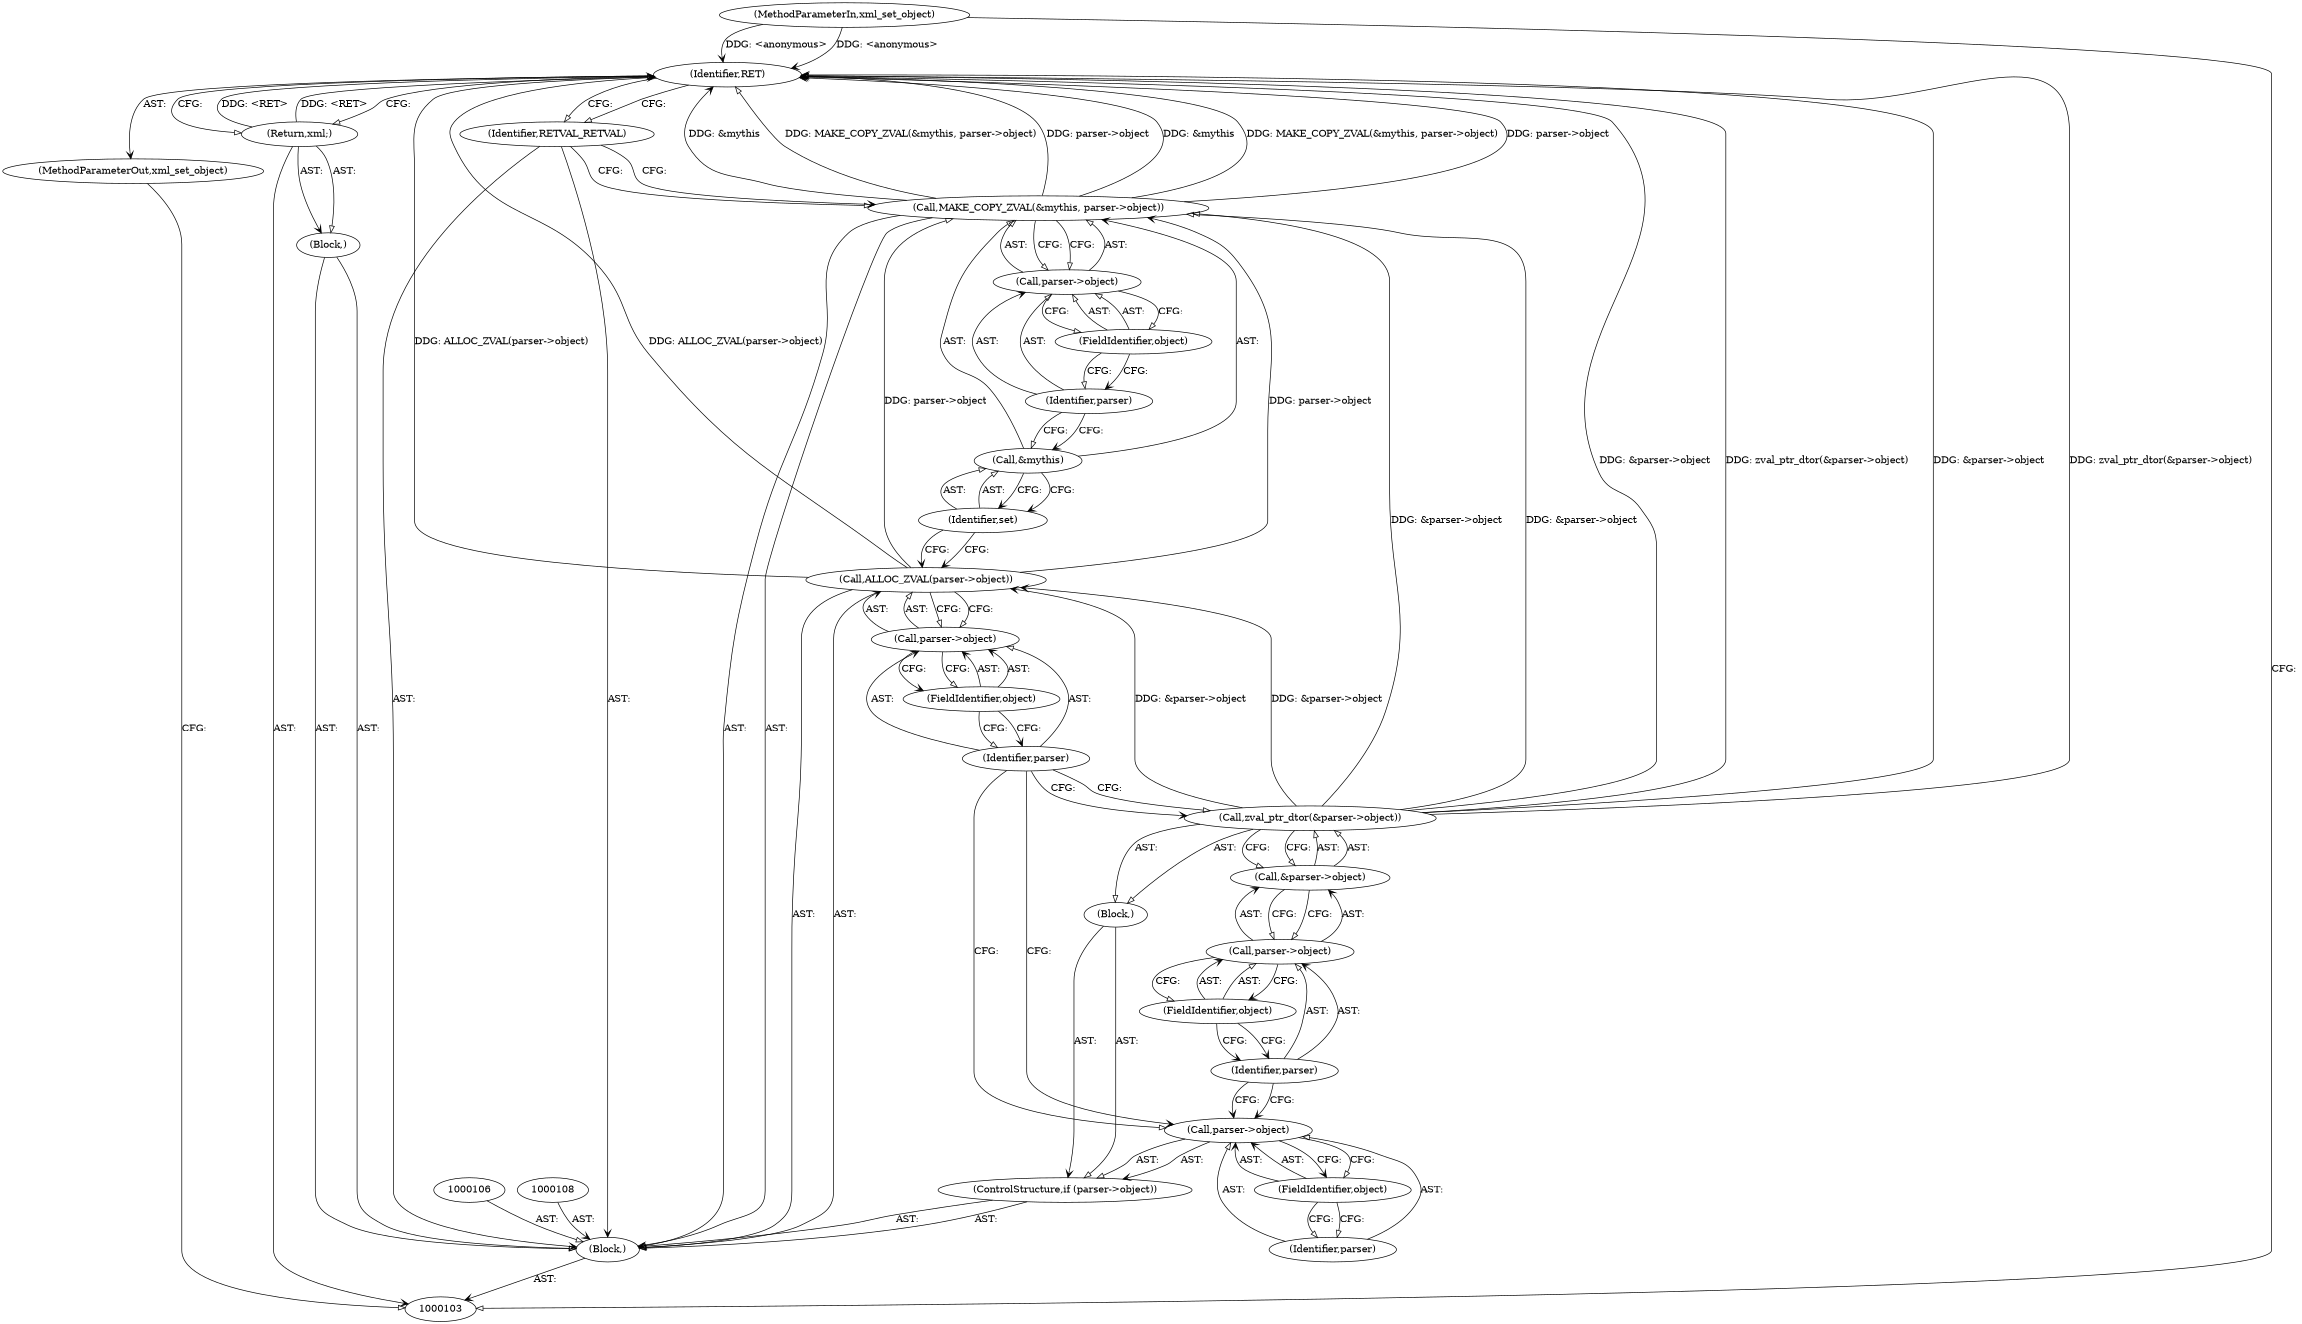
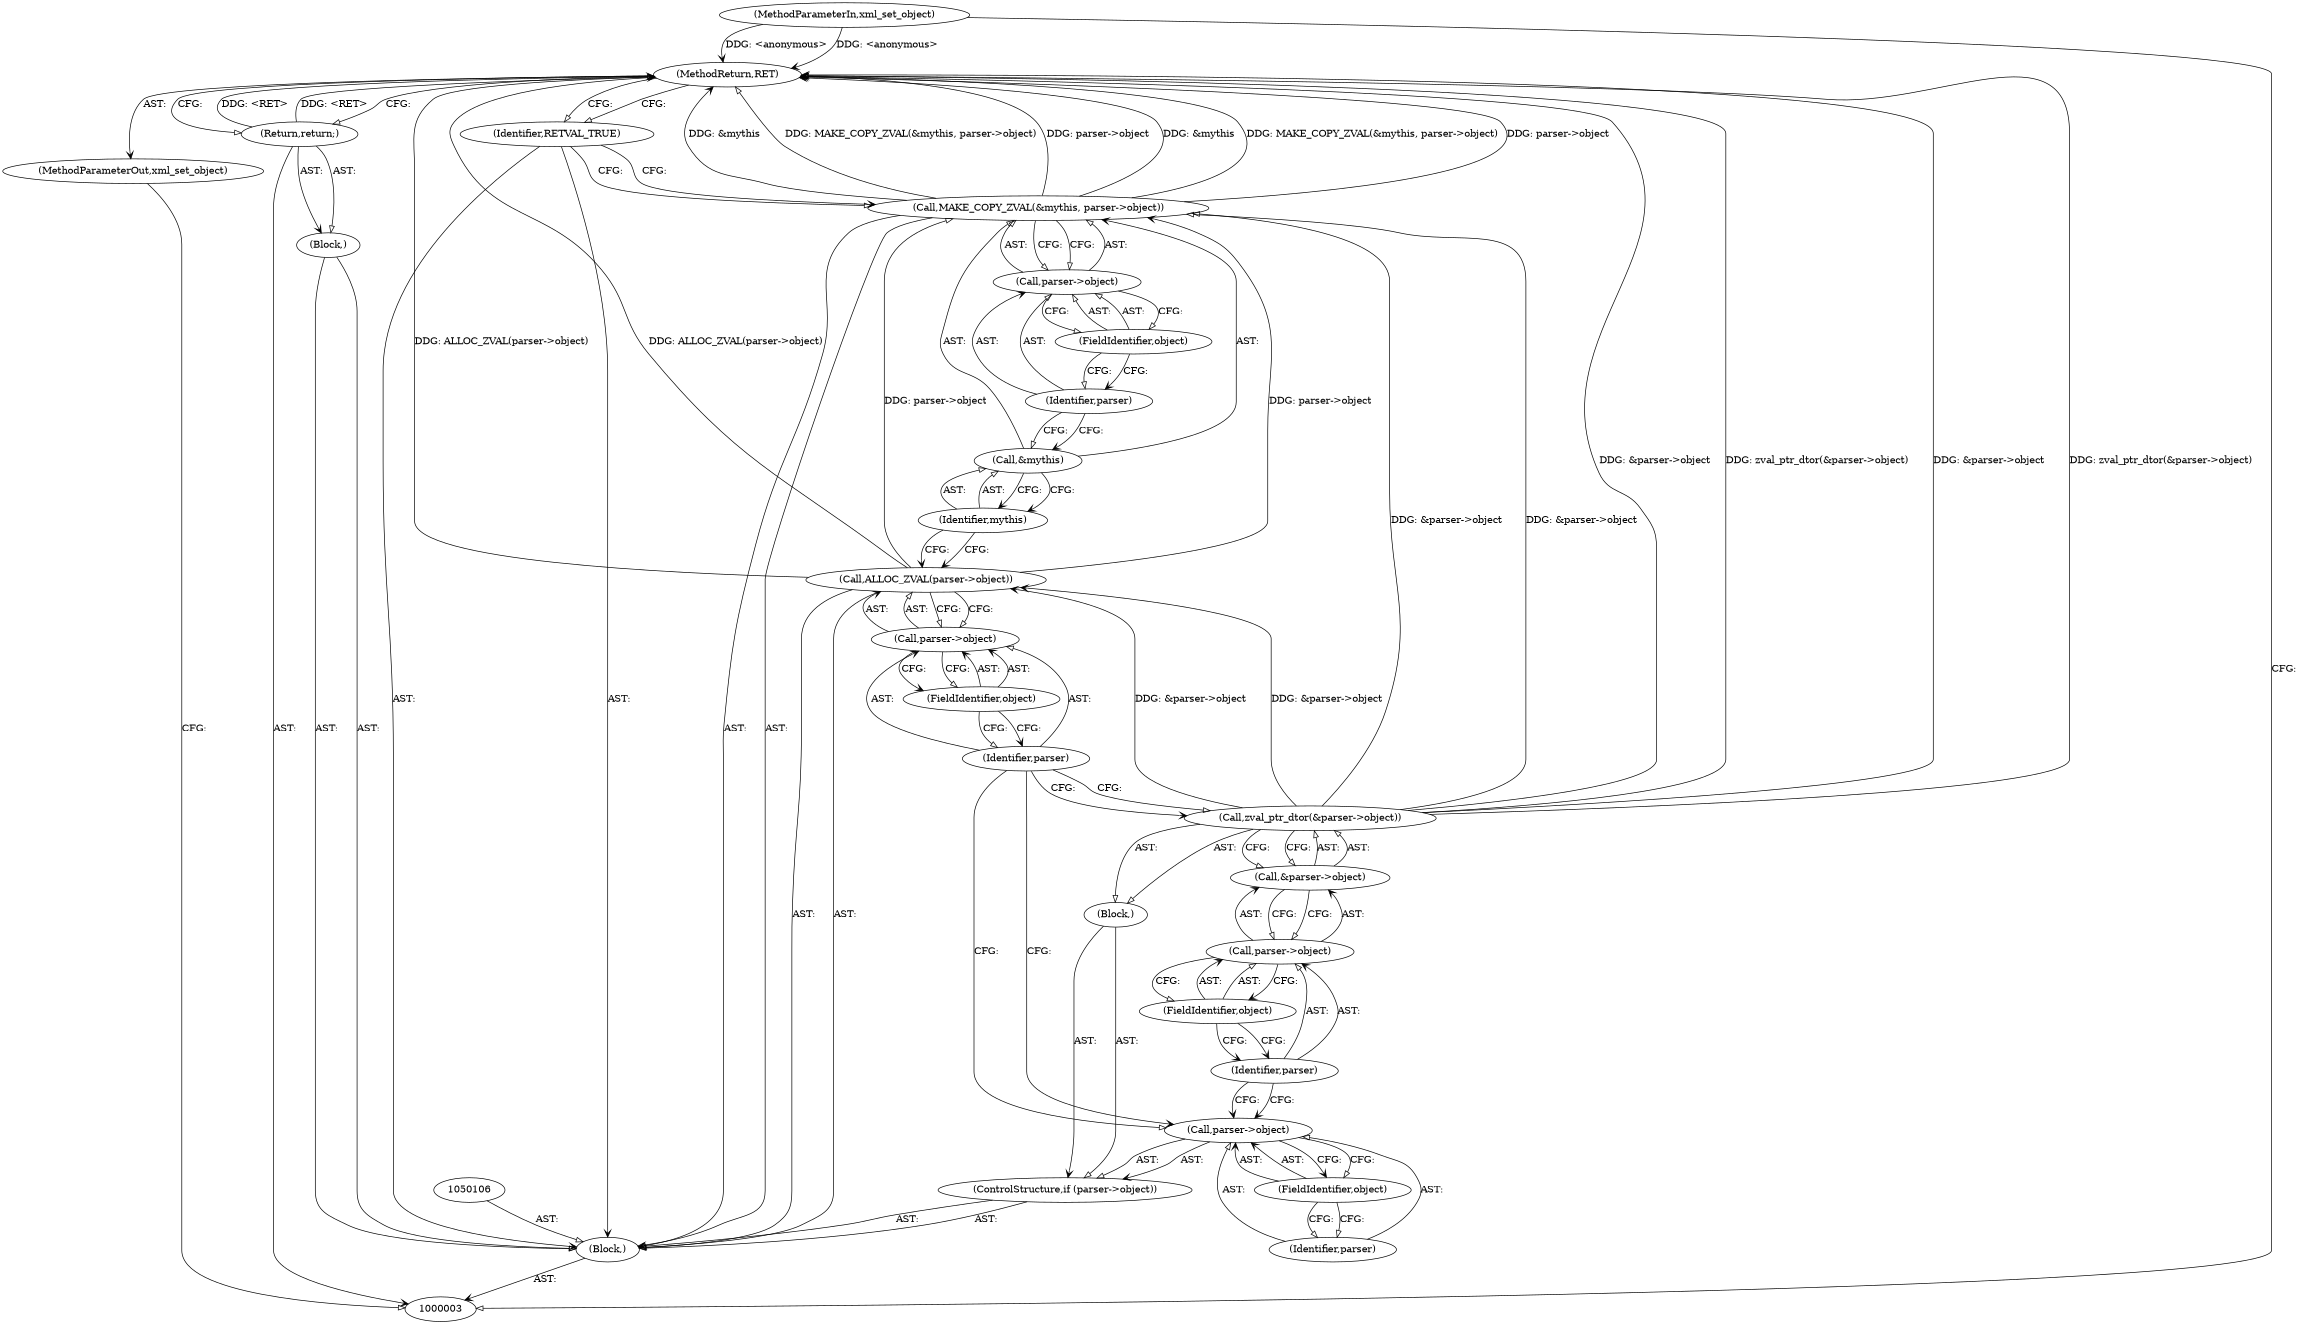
node "(Identifier,RET)": label "(Identifier,RET)" -> "(MethodReturn,RET)"
node "(Return,xml;)": label "(Return,xml;)" -> "(Return,return;)"
node "(Identifier,RETVAL_RETVAL)": label "(Identifier,RETVAL_RETVAL)" -> "(Identifier,RETVAL_TRUE)"
node "(Identifier,set)": label "(Identifier,set)" -> "(Identifier,mythis)"
node "1000106": label "1000106" -> "1050106"
node "1000108": removed
node "1000103": label "1000103" -> "1000003"
